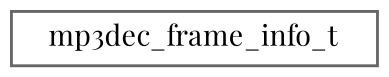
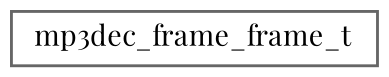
node "mp3dec_frame_info_t": label "mp3dec_frame_info_t" -> "mp3dec_frame_frame_t"
